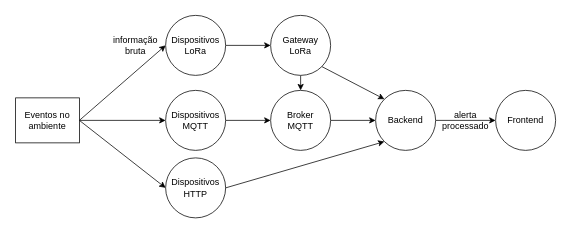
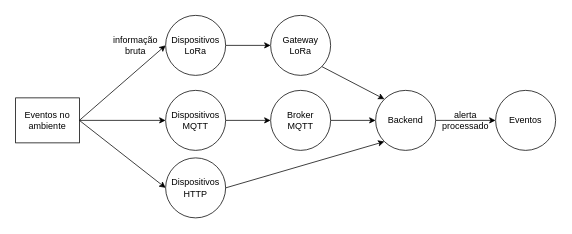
edge "Gateway LoRa" -> "Broker MQTT": removed
node "Frontend": label "Frontend" -> "Eventos"
